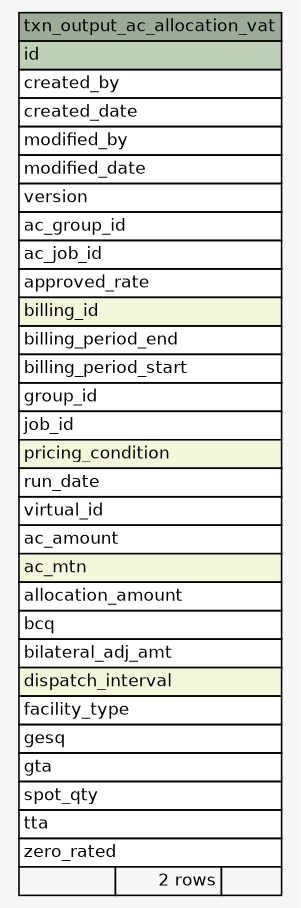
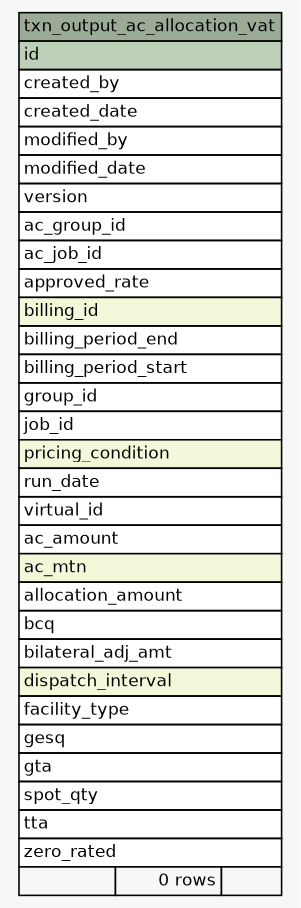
node "txn_output_ac_allocation_vat": text "2 rows" -> "0 rows"
